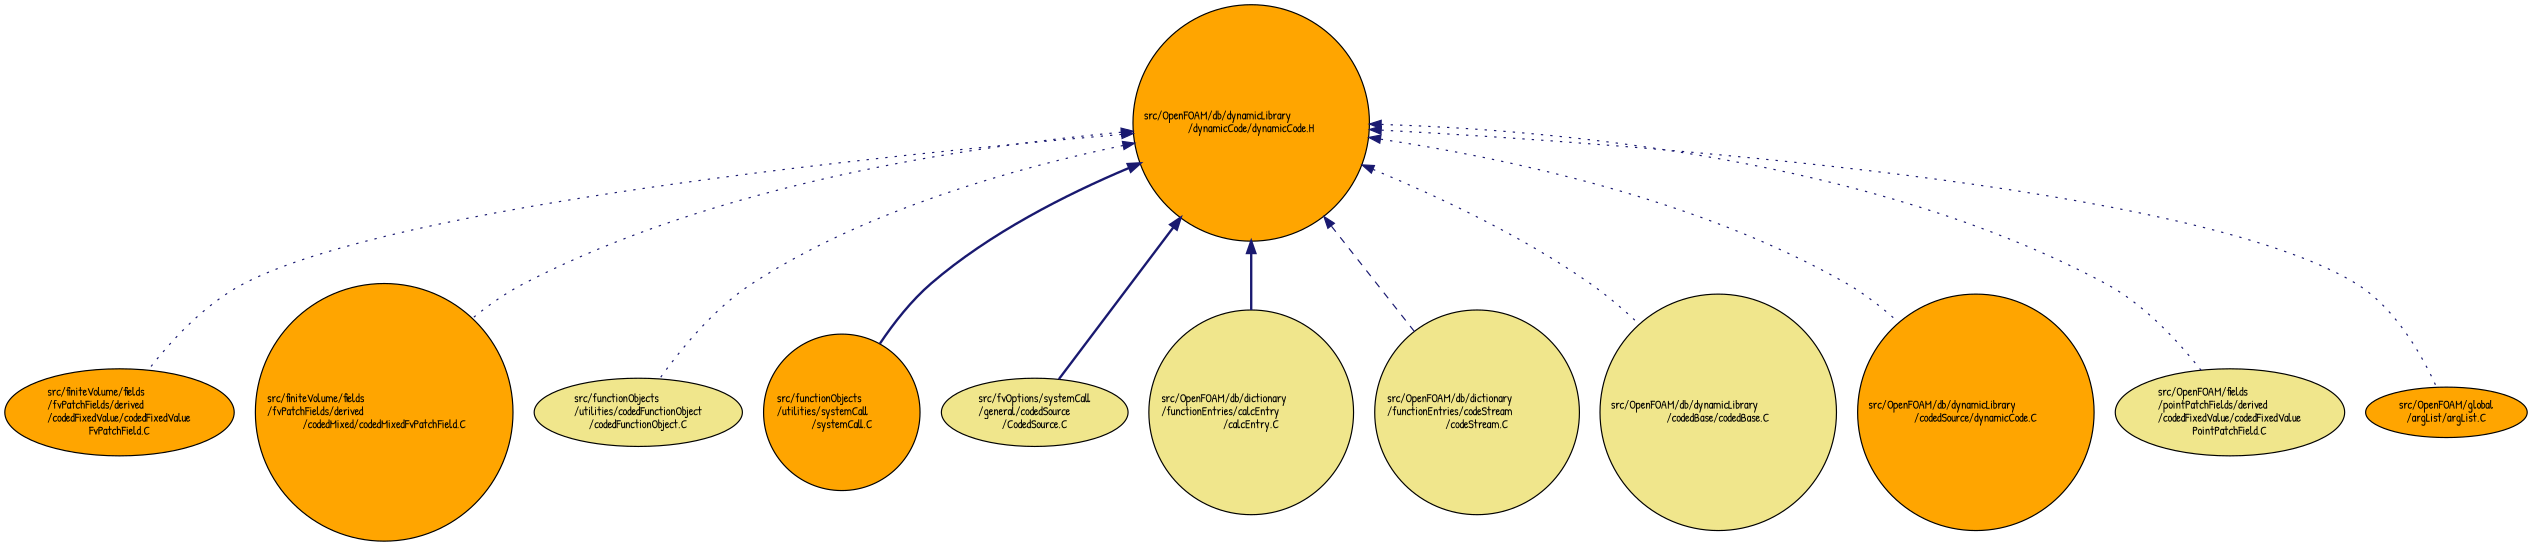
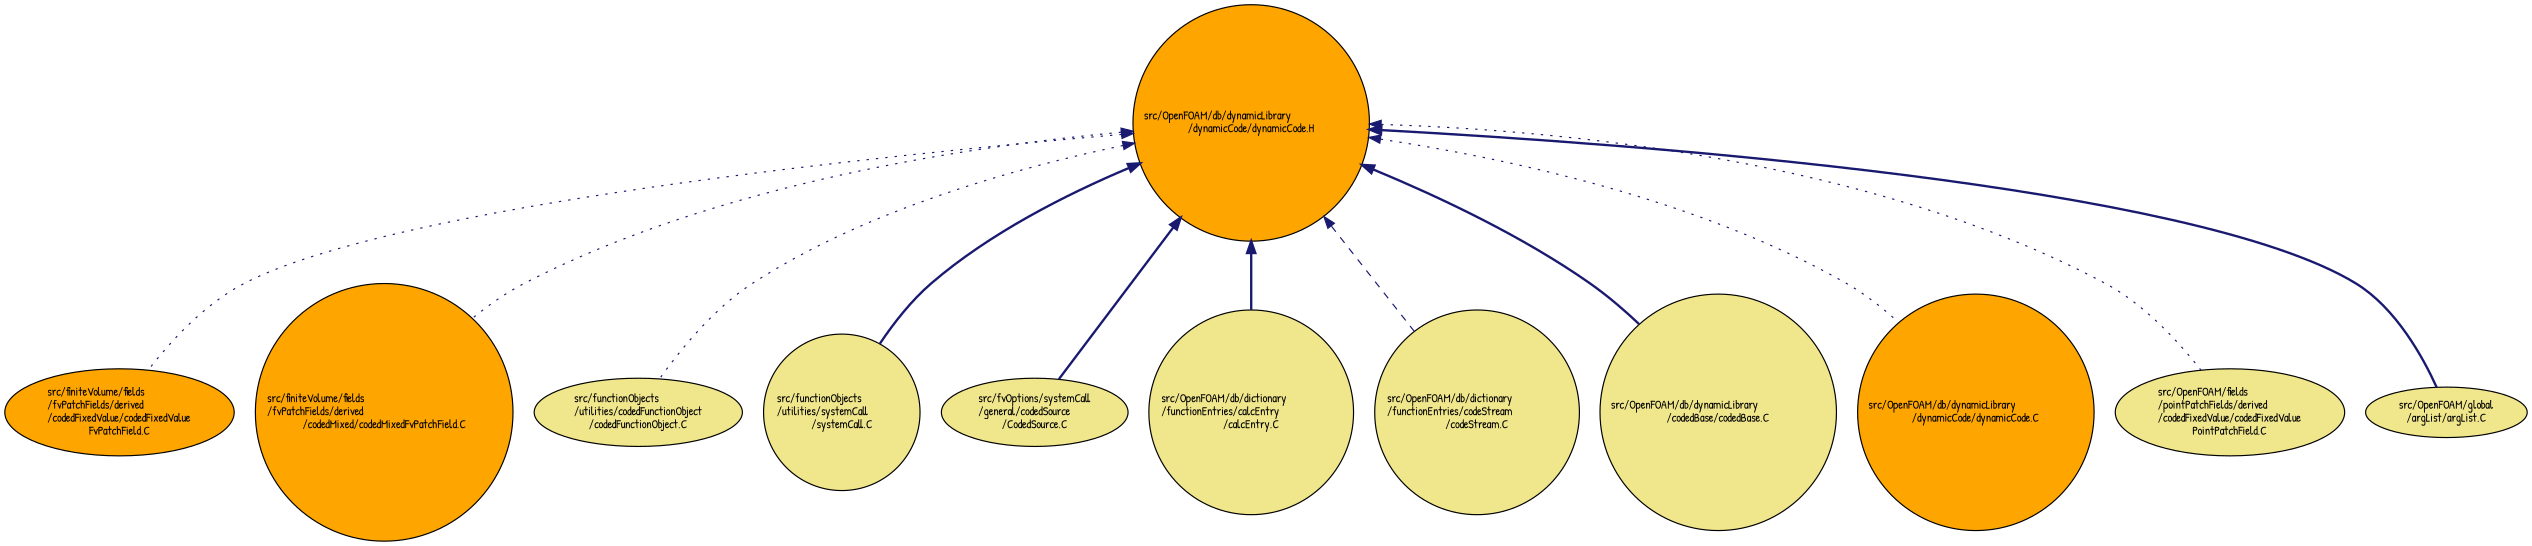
edge "src/OpenFOAM/global /argList/argList.C" -> "src/OpenFOAM/db/dynamicLibrary /dynamicCode/dynamicCode.H": style dotted -> bold
edge "src/OpenFOAM/db/dynamicLibrary /codedBase/codedBase.C" -> "src/OpenFOAM/db/dynamicLibrary /dynamicCode/dynamicCode.H": style dotted -> bold
node "src/functionObjects /utilities/systemCall /systemCall.C": fillcolor orange -> khaki
node "src/OpenFOAM/db/dynamicLibrary /codedSource/dynamicCode.C": label "src/OpenFOAM/db/dynamicLibrary /codedSource/dynamicCode.C" -> "src/OpenFOAM/db/dynamicLibrary /dynamicCode/dynamicCode.C"
node "src/OpenFOAM/global /argList/argList.C": fillcolor orange -> khaki
